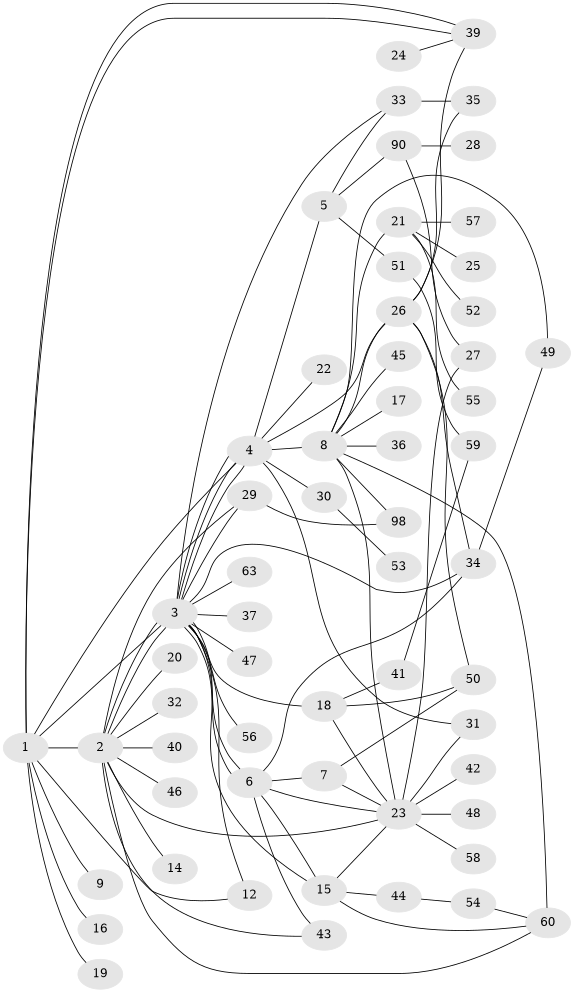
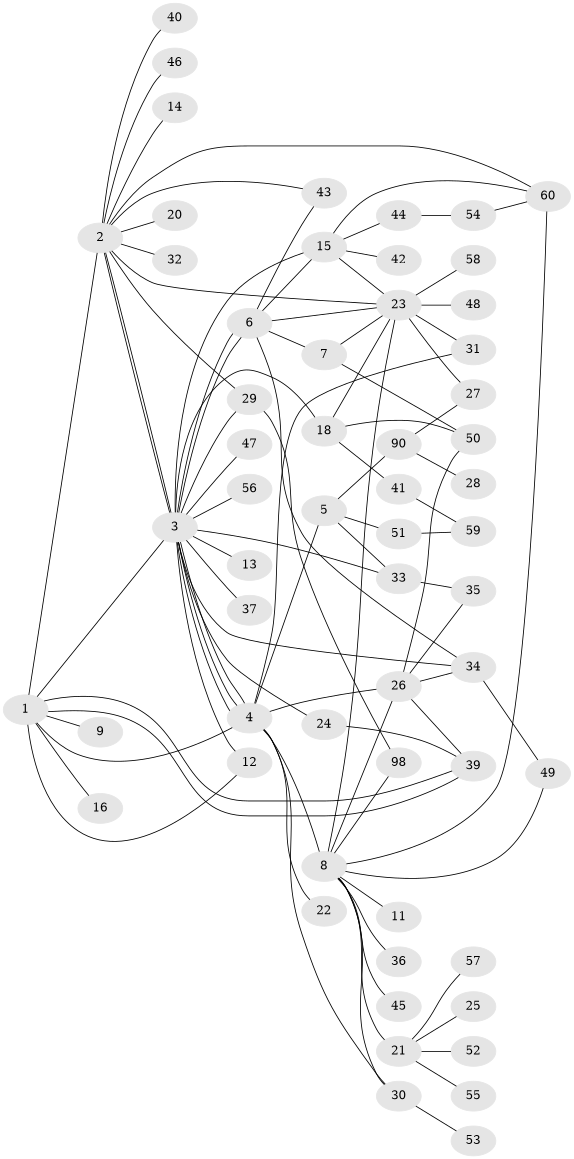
node "17": label "17" -> "11"
node "63": label "63" -> "13"
edge "3" -- "24": added
edge "42" -- "23": now "42" -- "15"
node "19": removed
edge "8" -- "30": added
